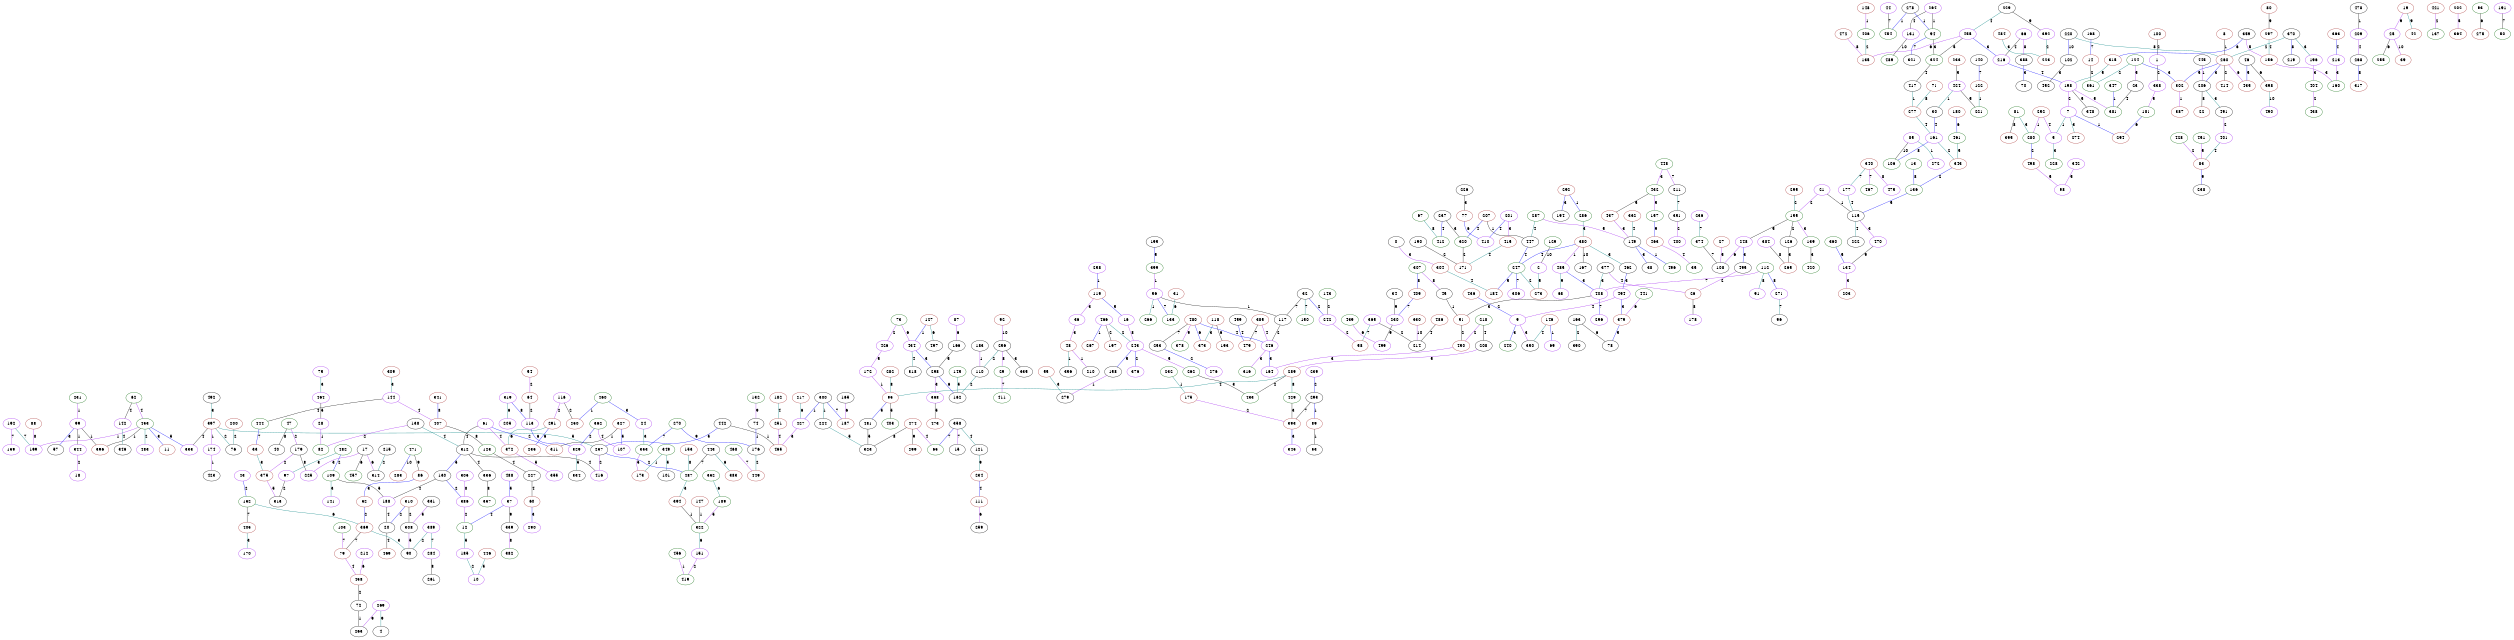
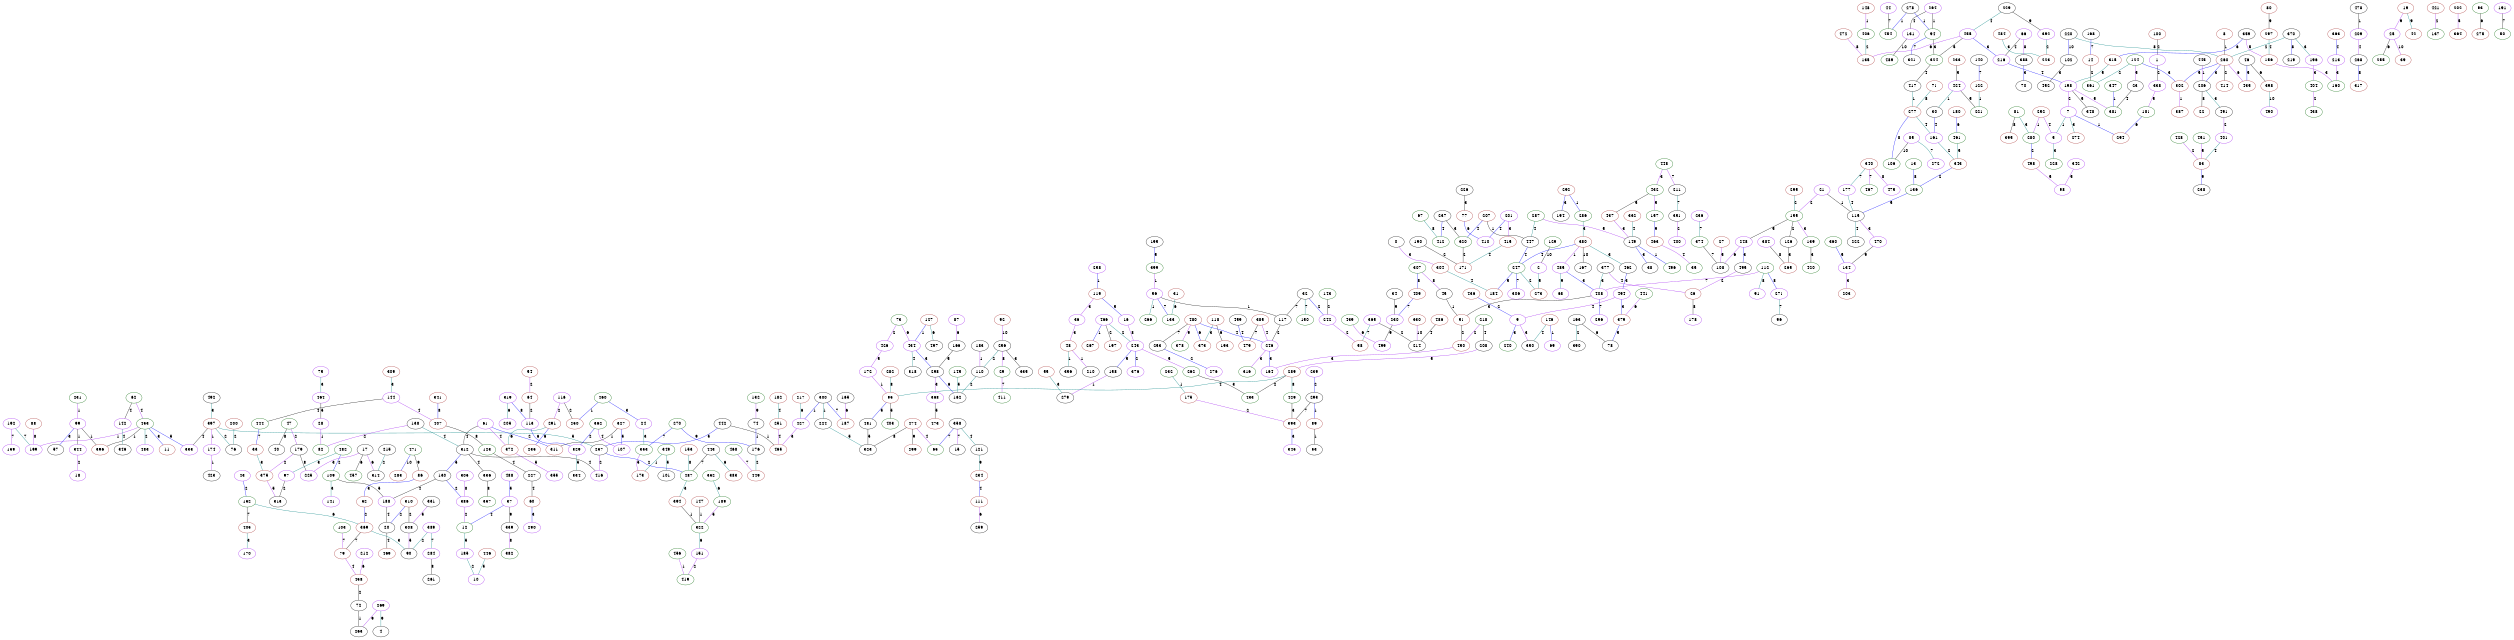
edge "161" -- "106": now "277" -- "106"
edge "85" -- "272": label "1" -> "7"
